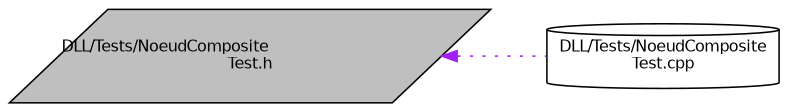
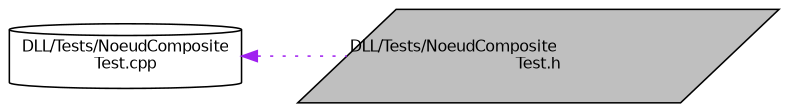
edge "DLL/Tests/NoeudComposite Test.cpp" -> "DLL/Tests/NoeudComposite Test.h": reversed
